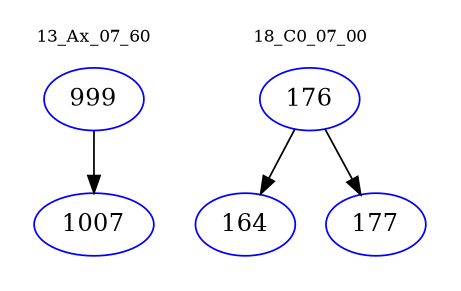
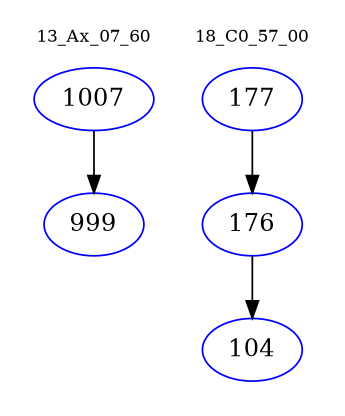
cluster "18_C0_07_00": label "18_C0_07_00" -> "18_C0_57_00"
edge "999" -> "1007": reversed
edge "176" -> "177": reversed
node "164": label "164" -> "104"
